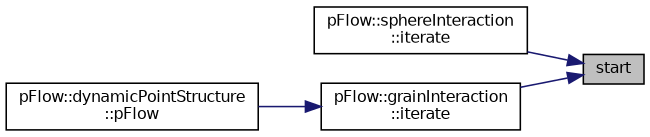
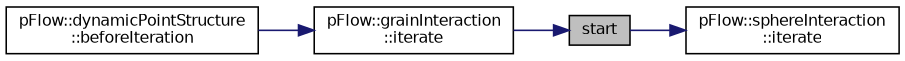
edge "pFlow::sphereInteraction ::iterate" -> "start": reversed
node "pFlow::dynamicPointStructure ::pFlow": label "pFlow::dynamicPointStructure ::pFlow" -> "pFlow::dynamicPointStructure ::beforeIteration"
